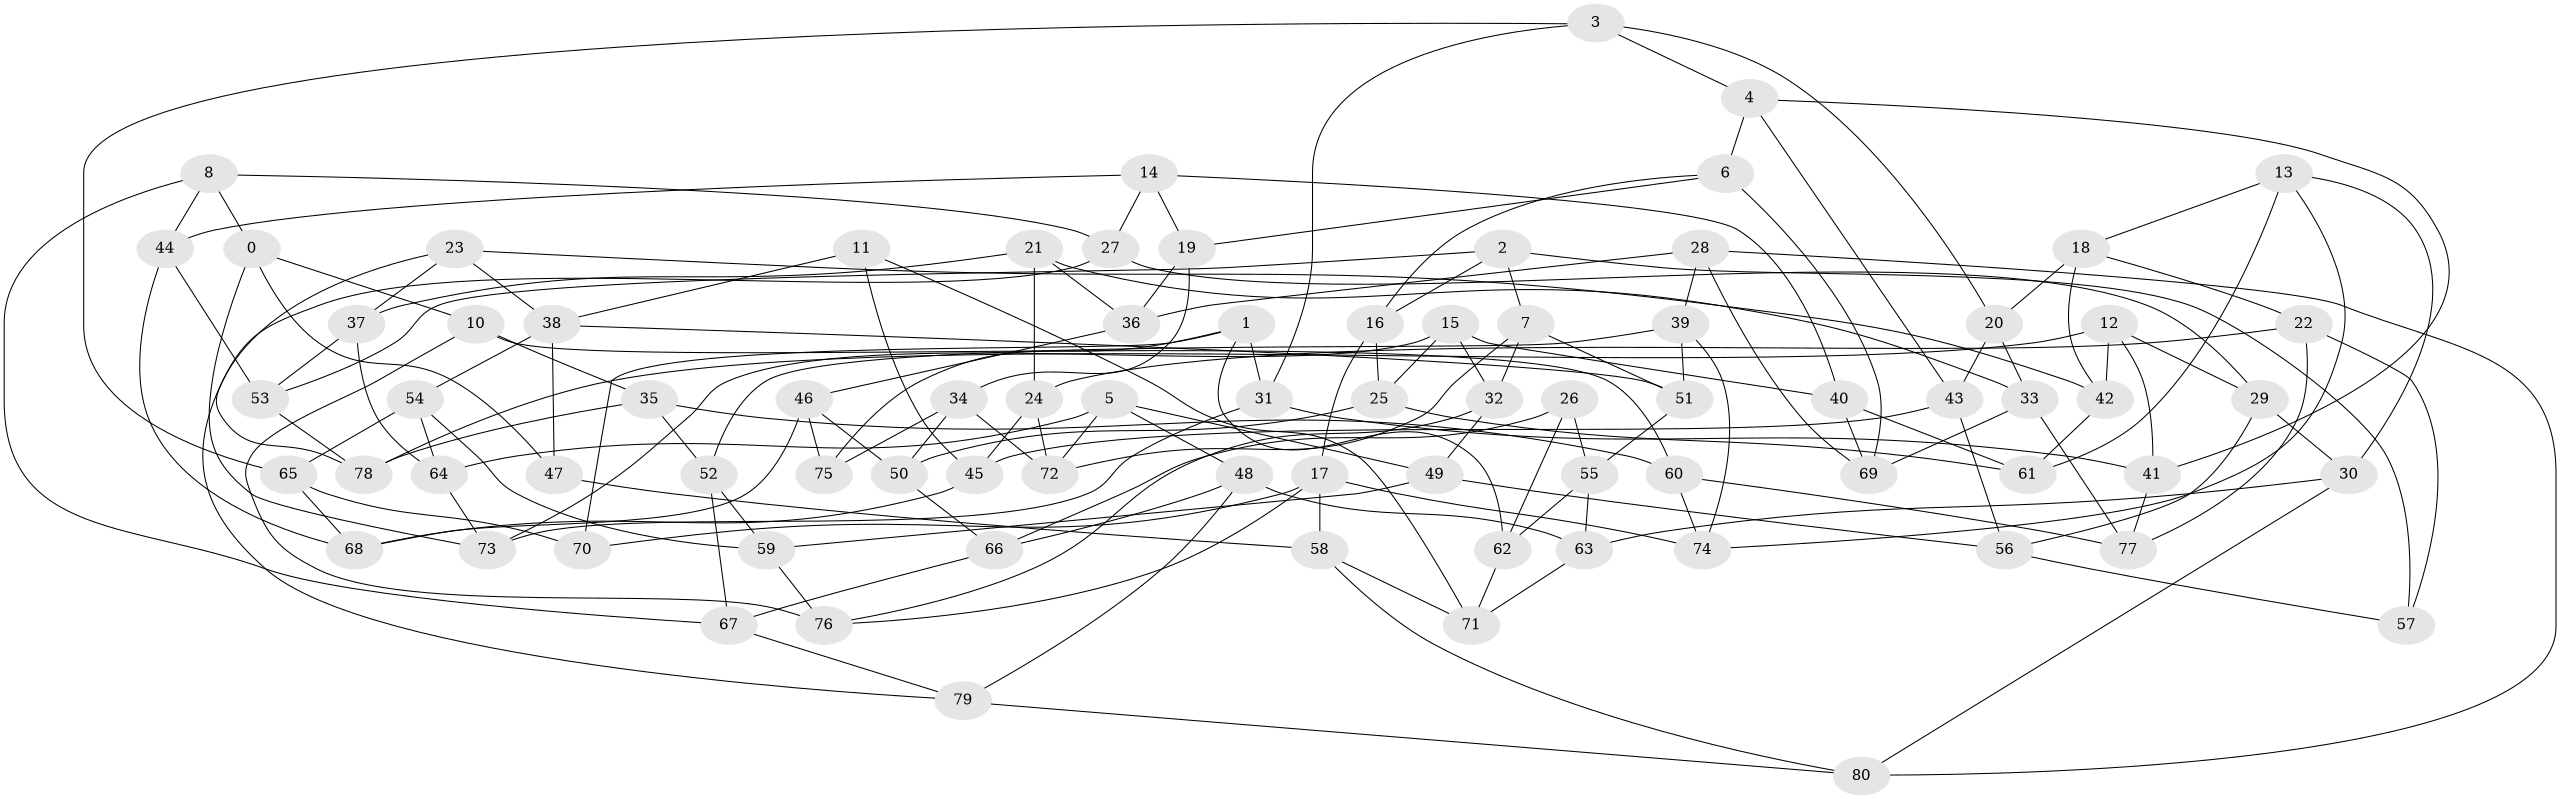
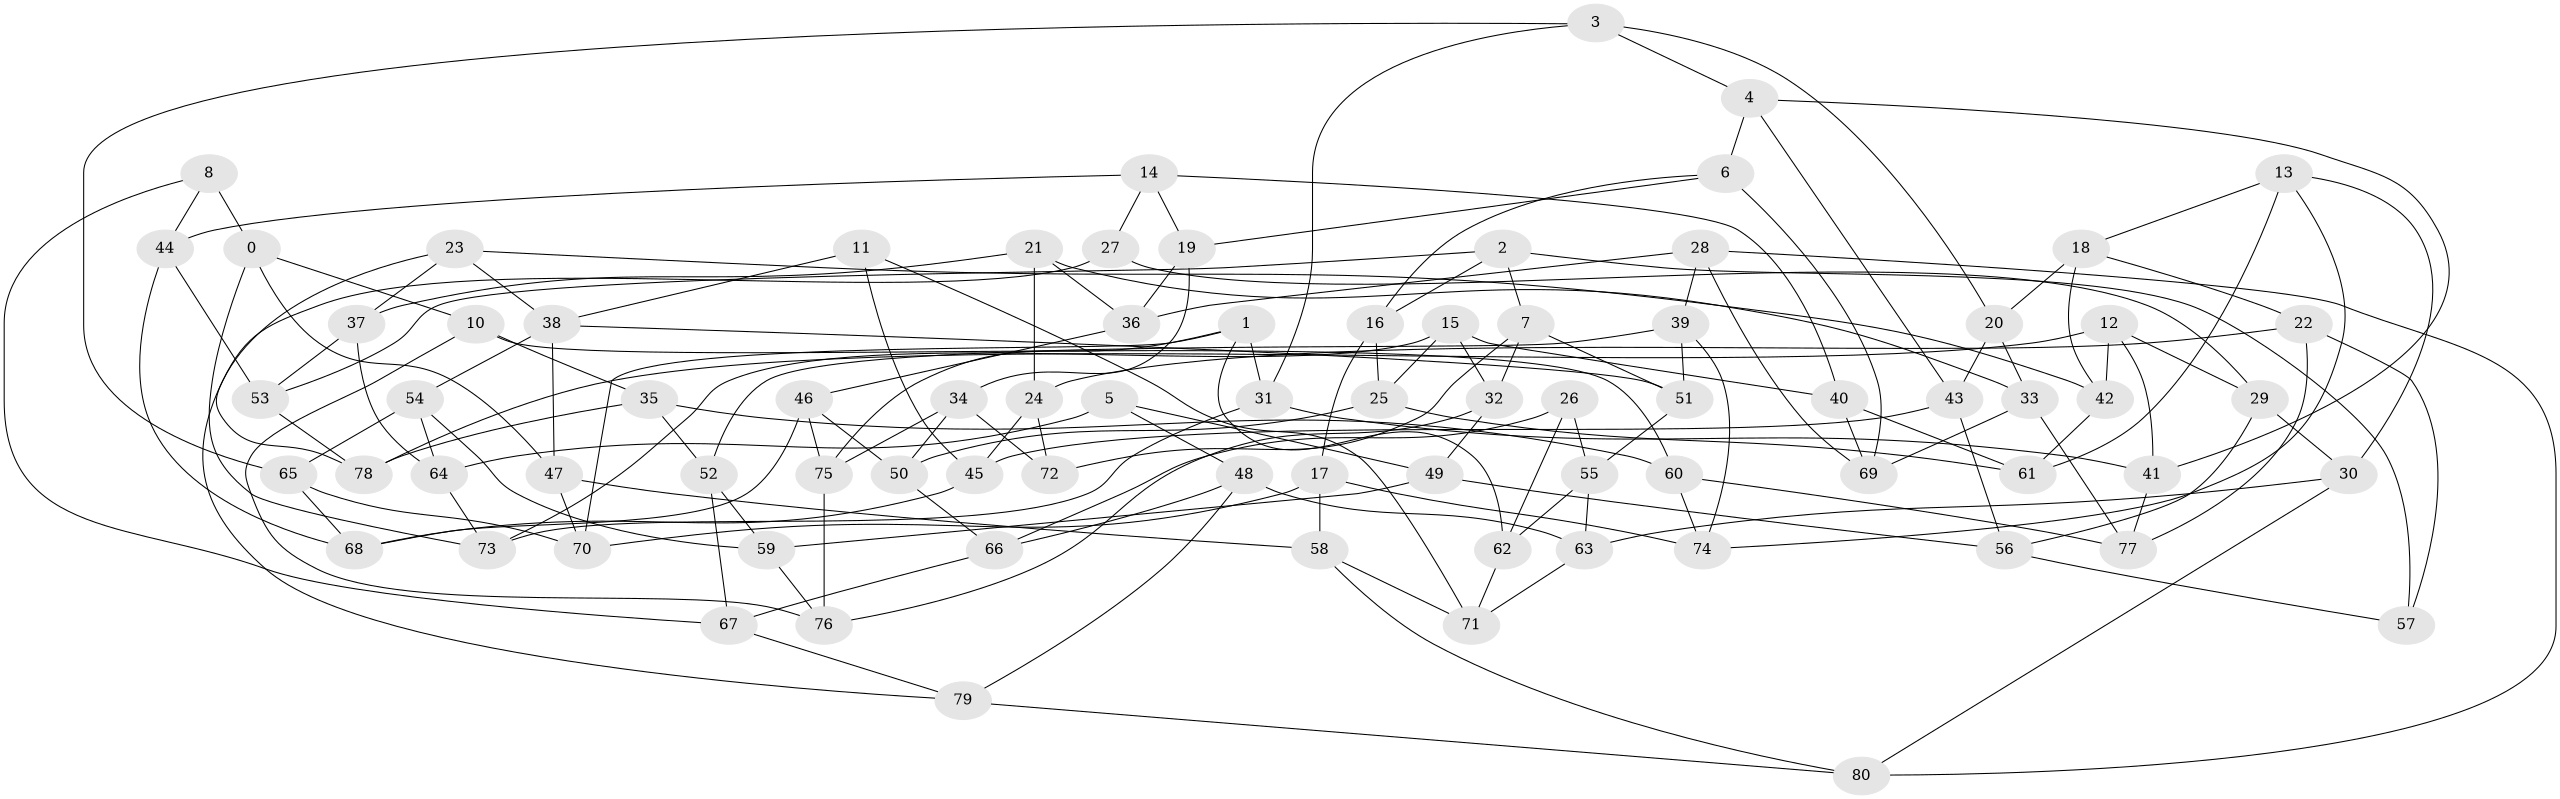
edge "8" -- "27": removed
edge "5" -- "72": removed
edge "47" -- "70": added
edge "17" -- "76": now "75" -- "76"
